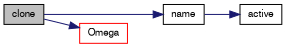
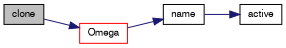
edge "clone" -> "name": now "Omega" -> "name"
